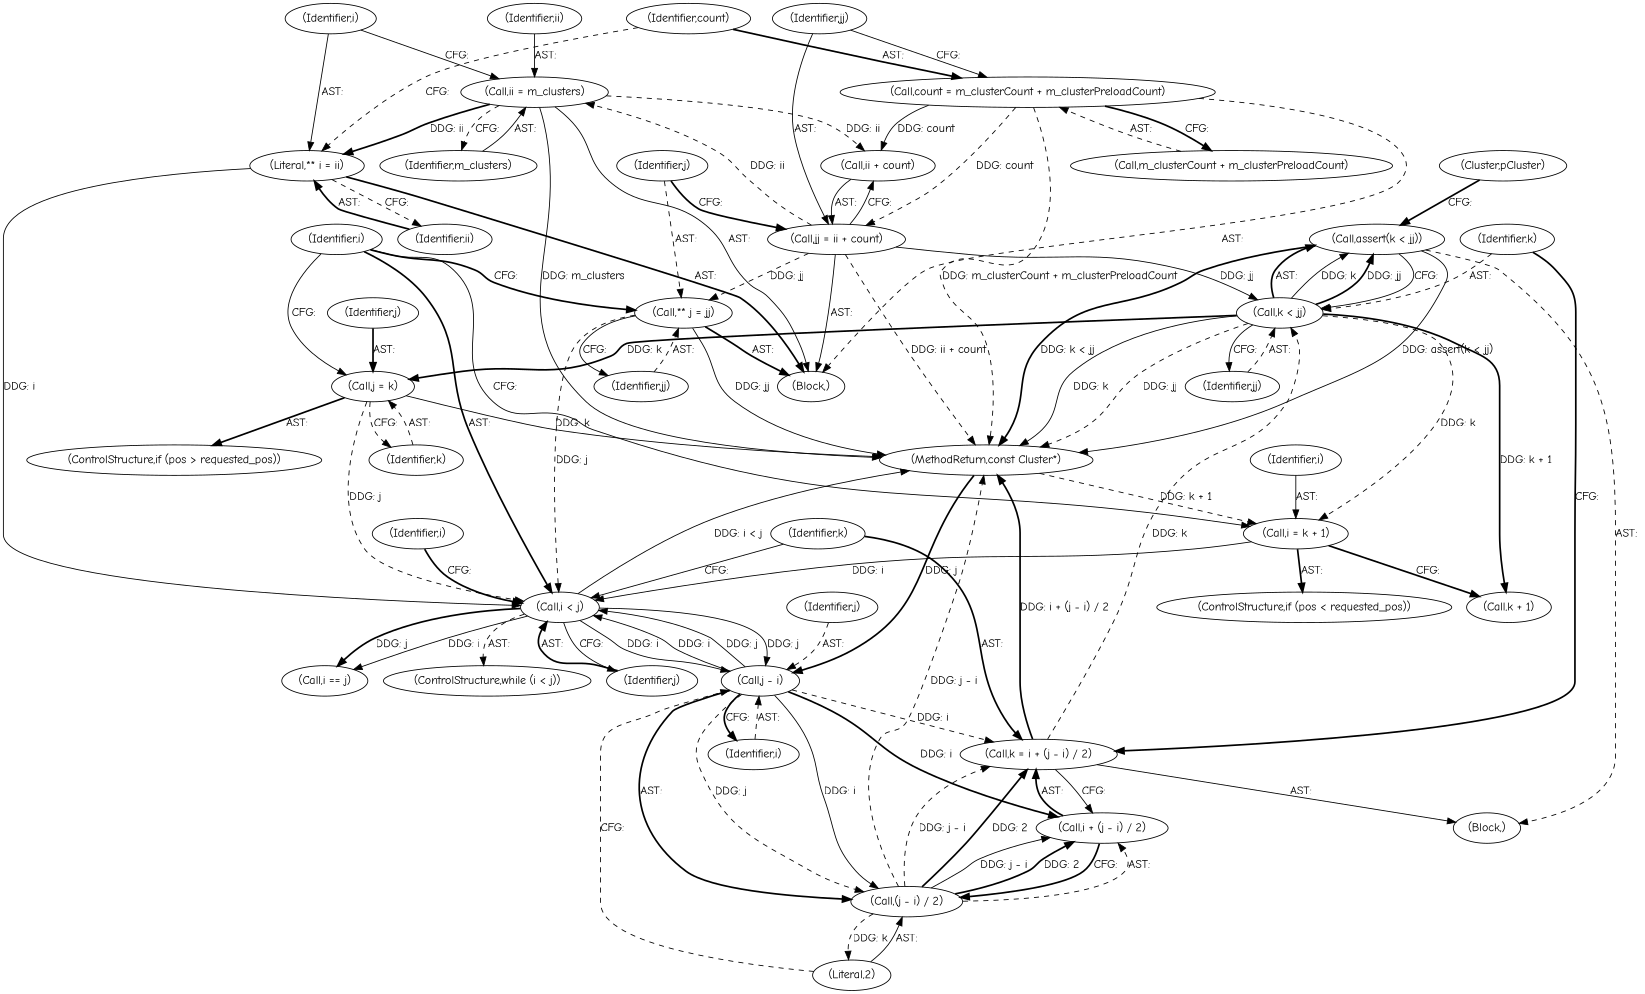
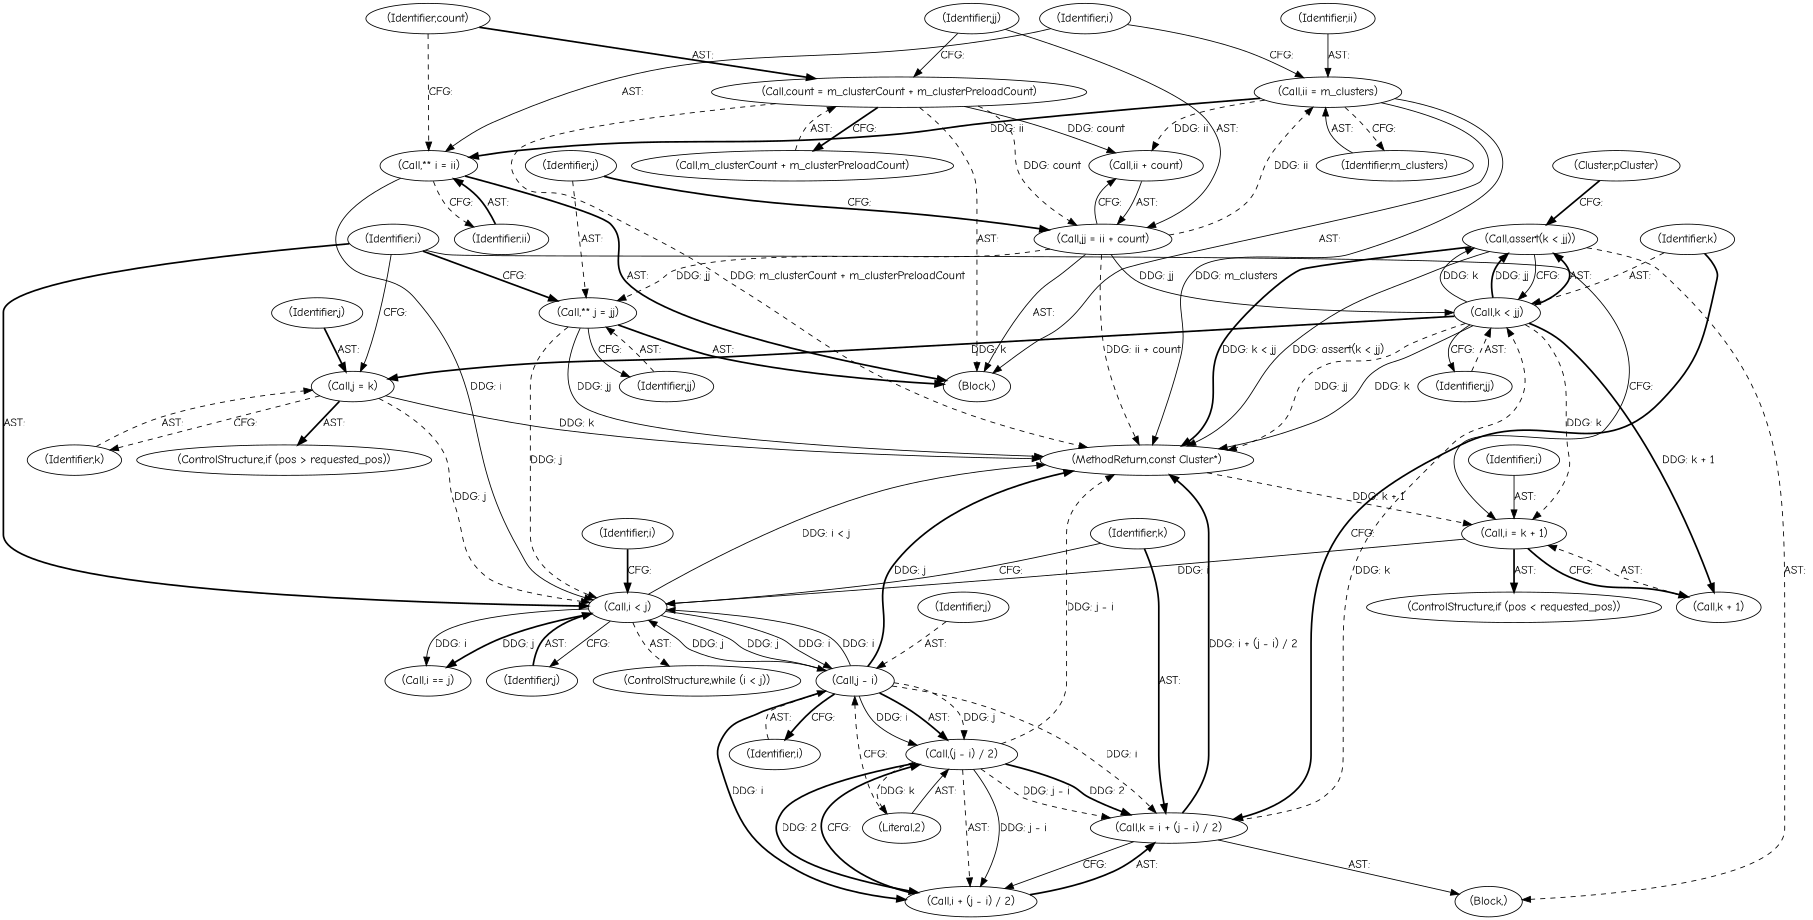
node "(Literal,** i = ii)": label "(Literal,** i = ii)" -> "(Call,** i = ii)"
edge "(Call,k + 1)" -> "(Call,i = k + 1)": added, label "AST:"
edge "(MethodReturn,const Cluster*)" -> "(Call,j - i)": reversed
